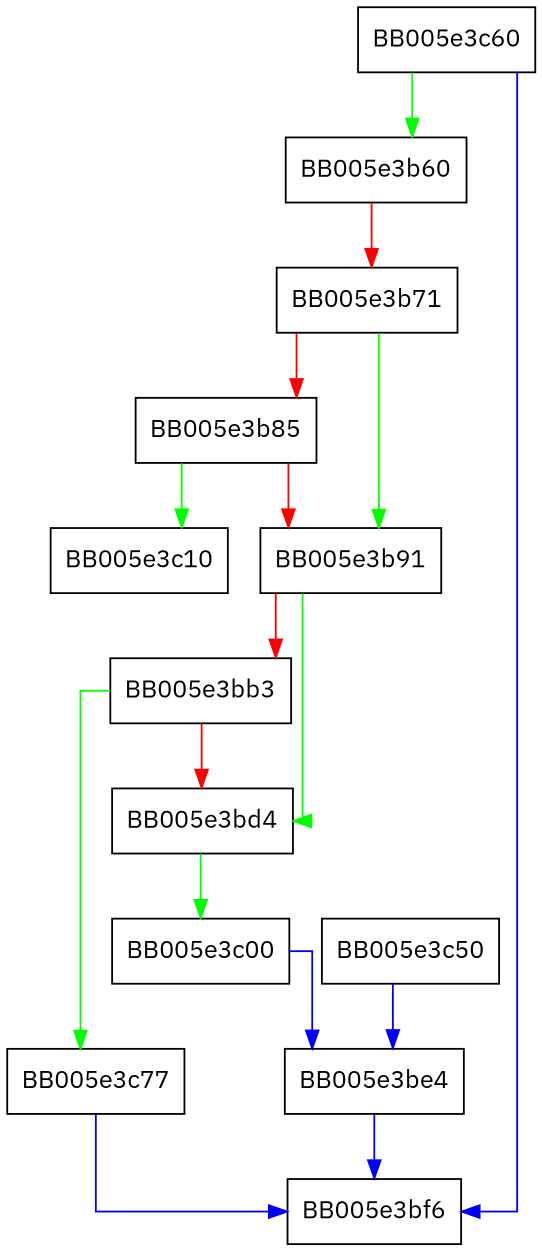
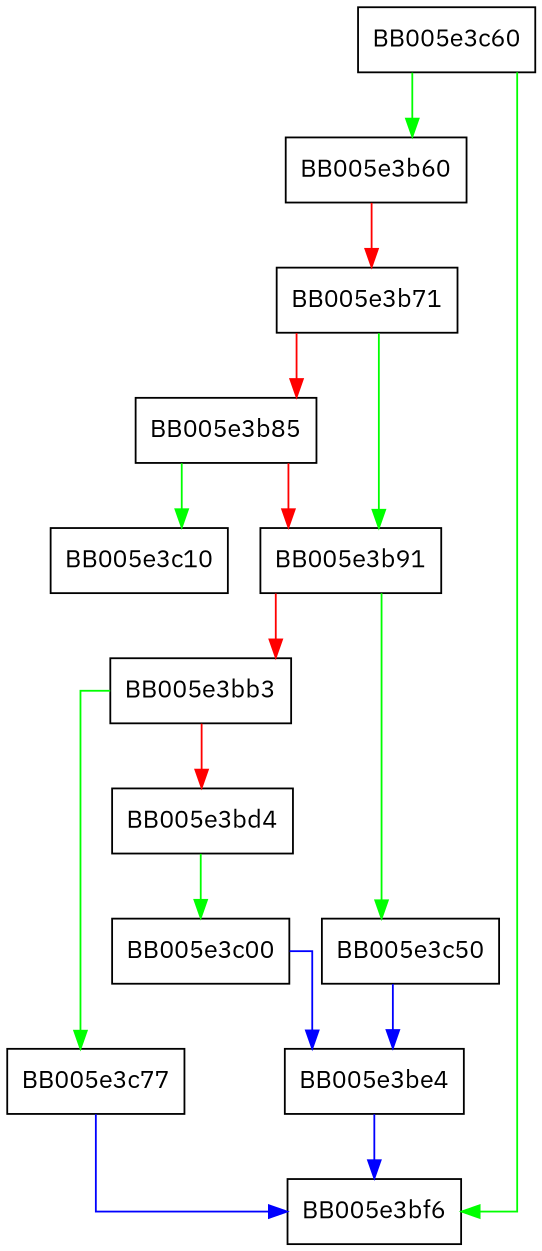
edge "BB005e3c60" -> "BB005e3bf6": color blue -> green
edge "BB005e3b91" -> "BB005e3bd4": now "BB005e3b91" -> "BB005e3c50"
